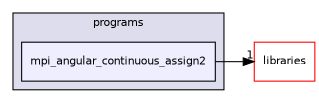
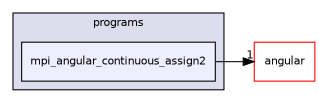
node "libraries": label "libraries" -> "angular"
